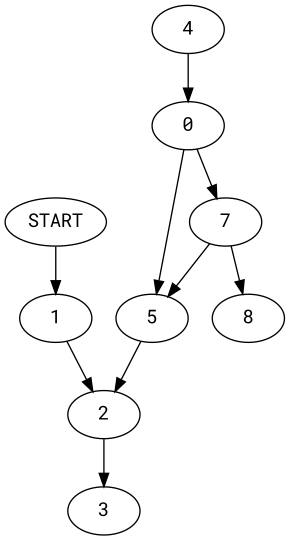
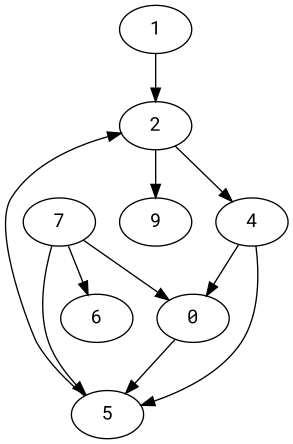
edge "0" -> "7": reversed
edge "2" -> "4": added
node "START": removed
node "8": label "8" -> "6"
edge "4" -> "5": added
node "3": label "3" -> "9"
